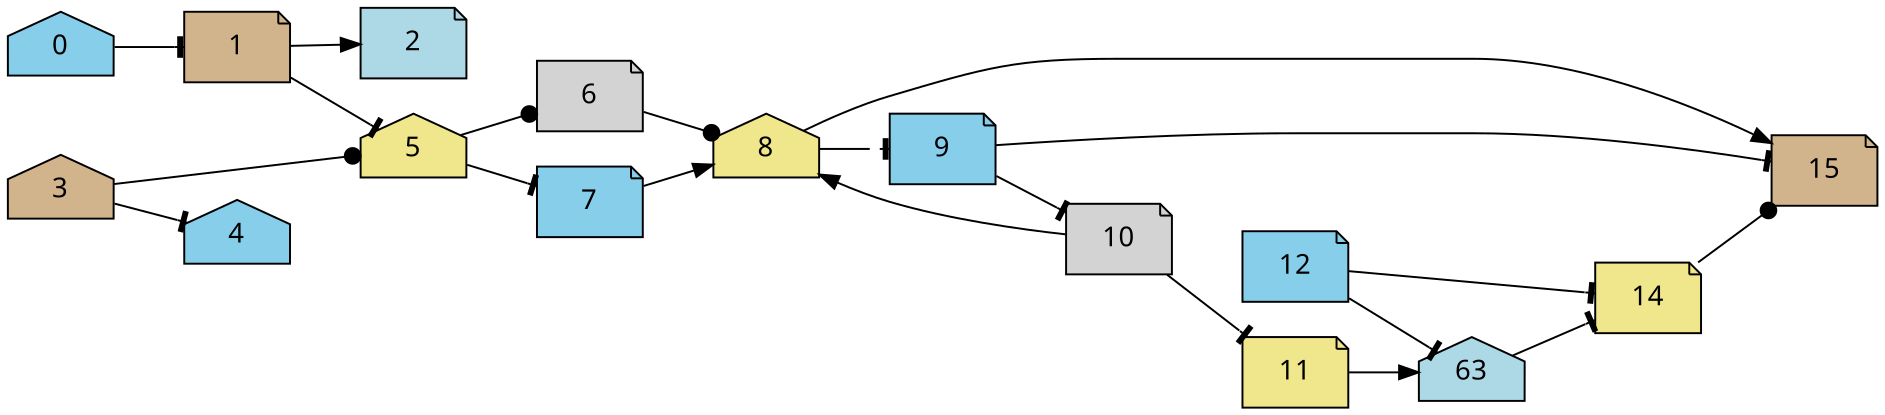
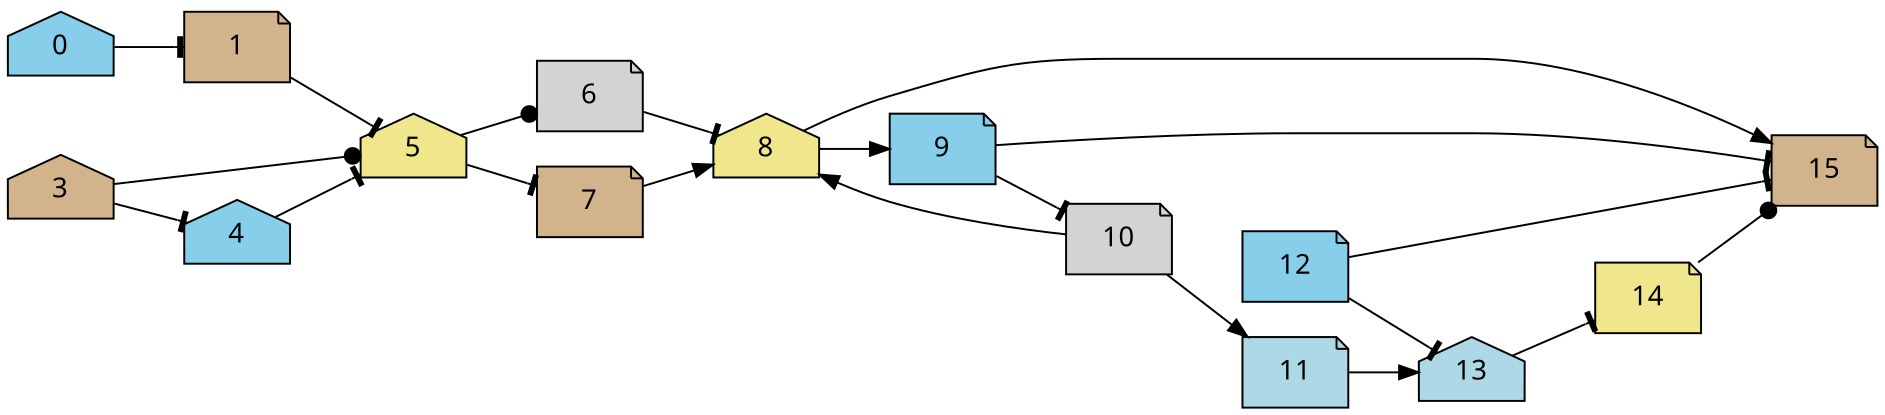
node "2": removed
edge "6" -> "8": arrowhead dot -> tee
edge "8" -> "9": arrowhead tee -> normal
edge "4" -> "5": added
node "7": fillcolor skyblue -> tan
edge "12" -> "14": now "12" -> "15"
edge "10" -> "11": arrowhead tee -> normal
node "11": fillcolor khaki -> lightblue
node "63": label "63" -> "13"
